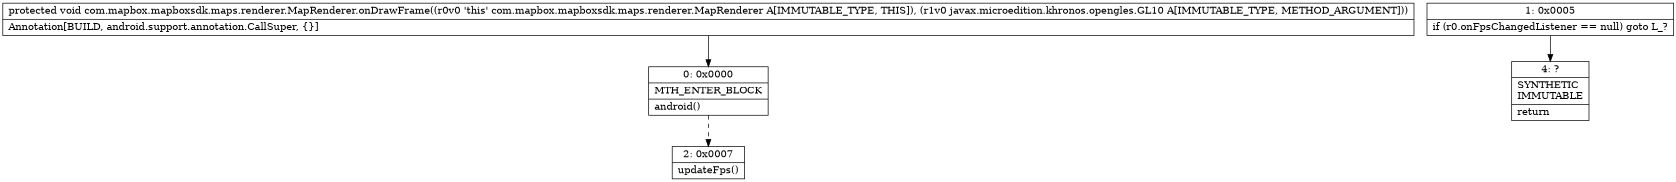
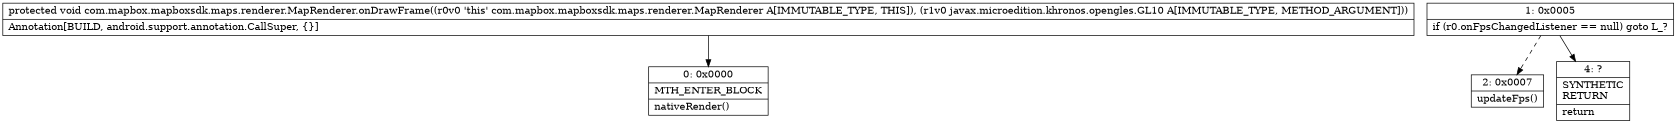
node "4: ?": text "IMMUTABLE" -> "RETURN"
node "0: 0x0000": text "android()" -> "nativeRender()"
edge "0: 0x0000" -> "2: 0x0007": now "1: 0x0005" -> "2: 0x0007"
